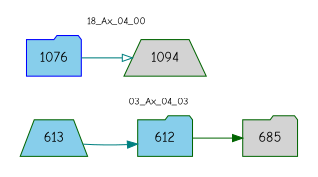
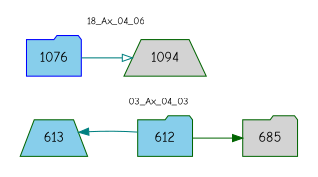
cluster "18_Ax_04_00": label "18_Ax_04_00" -> "18_Ax_04_06"
edge "613" -> "612": reversed
